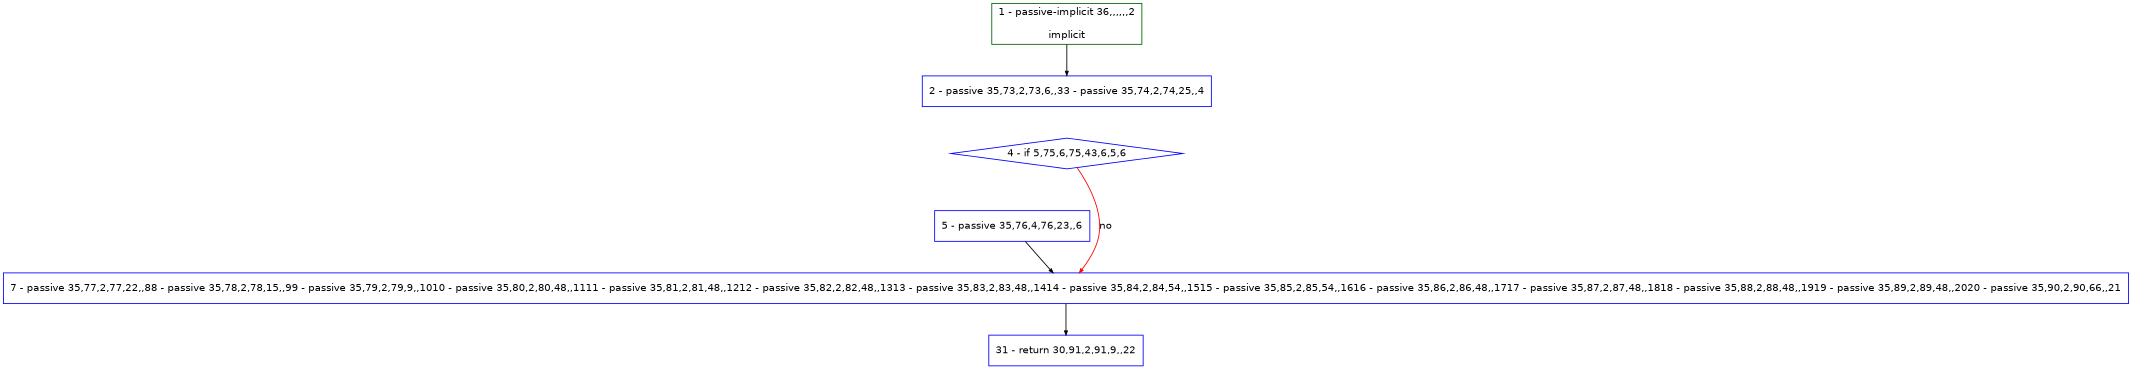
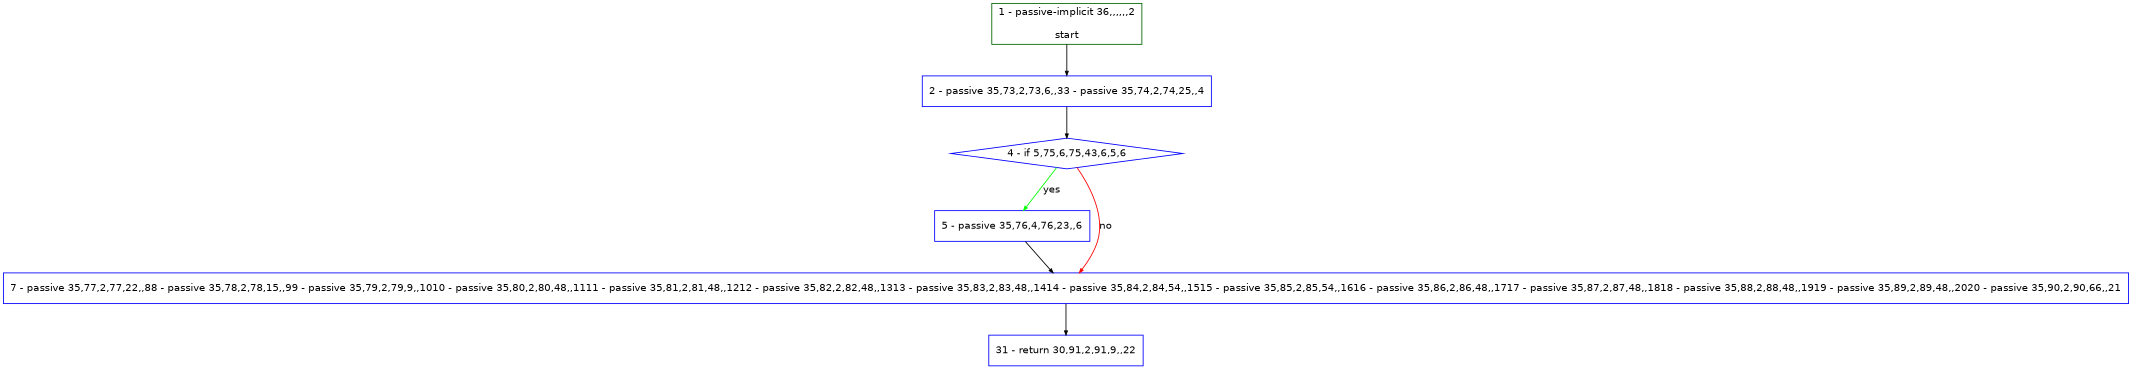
node "1 - passive-implicit 36,,,,,,2 implicit": label "1 - passive-implicit 36,,,,,,2 implicit" -> "1 - passive-implicit 36,,,,,,2 start"
edge "2 - passive 35,73,2,73,6,,33 - passive 35,74,2,74,25,,4" -> "4 - if 5,75,6,75,43,6,5,6": added
edge "4 - if 5,75,6,75,43,6,5,6" -> "5 - passive 35,76,4,76,23,,6": added, label "yes"
